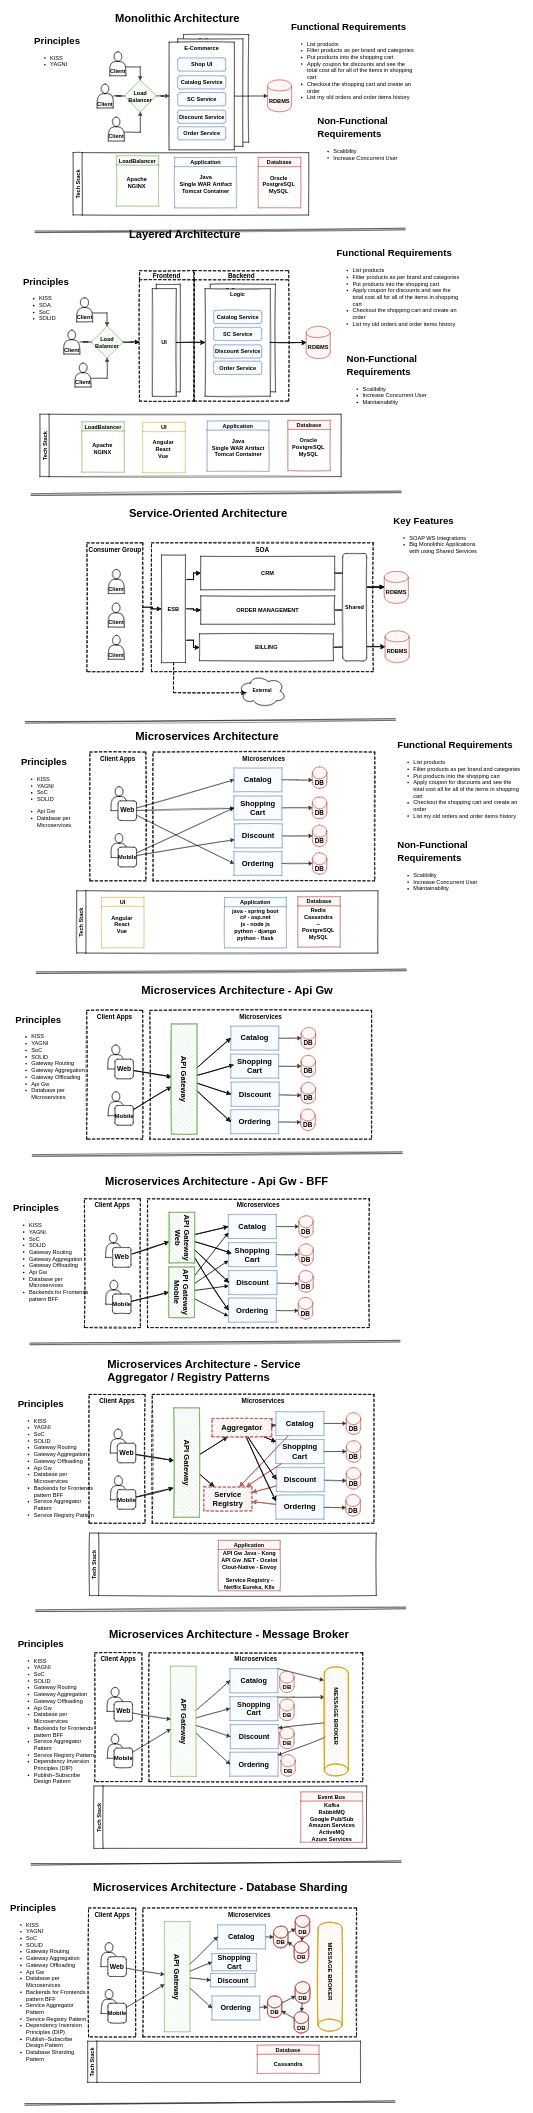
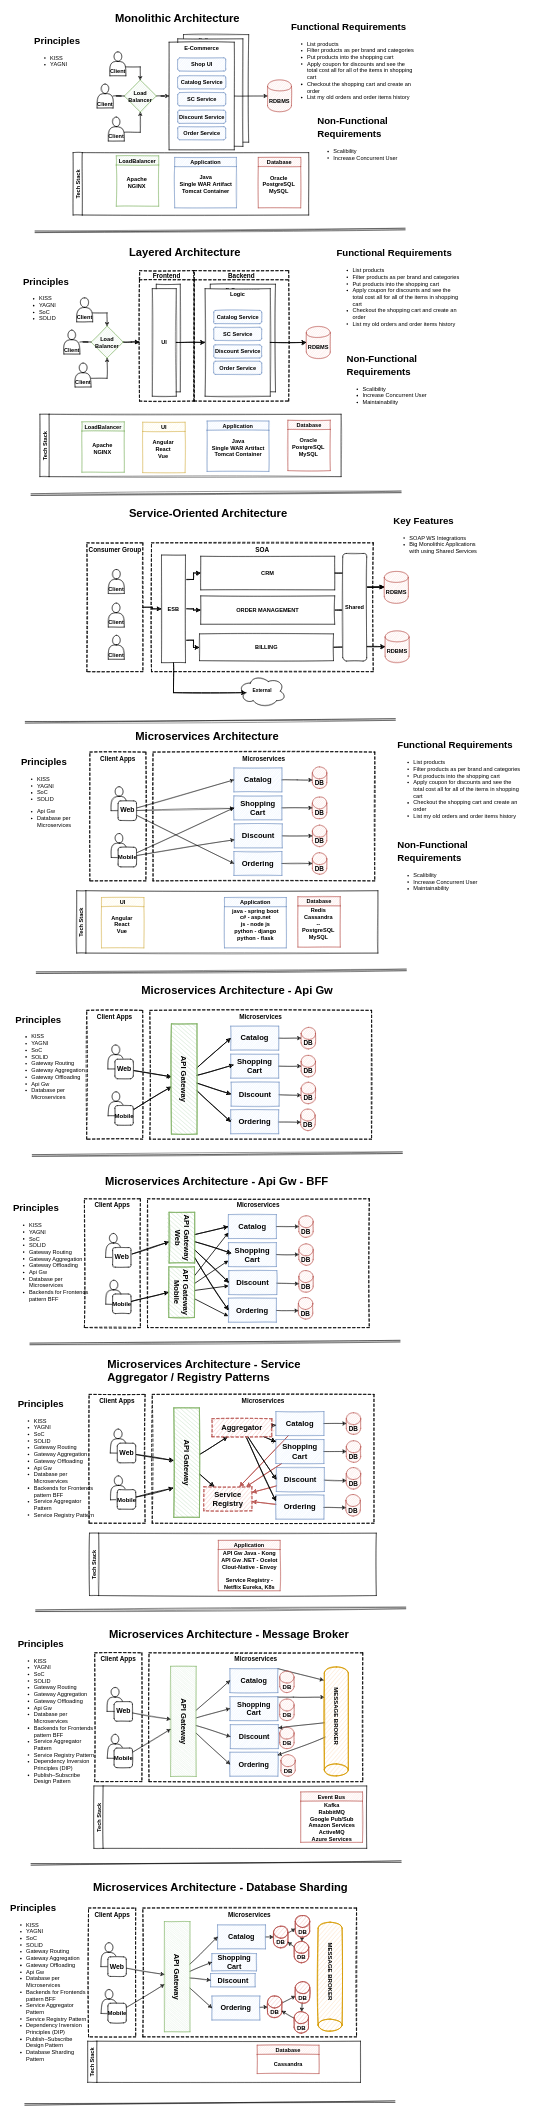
node "Layered Architecture": moved (202, 234) -> (202, 252)
node "Principles KISS SOA SoC SOLID": label "Principles KISS SOA SoC SOLID" -> "Principles KISS YAGNI SoC SOLID"
edge "ESB" -> "External": style dashed -> solid
